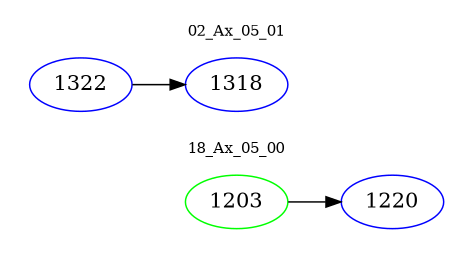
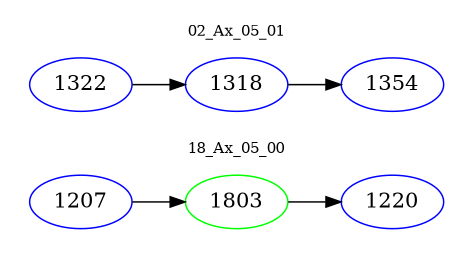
node "1354": added
node "1207": added
node "1203": label "1203" -> "1803"
